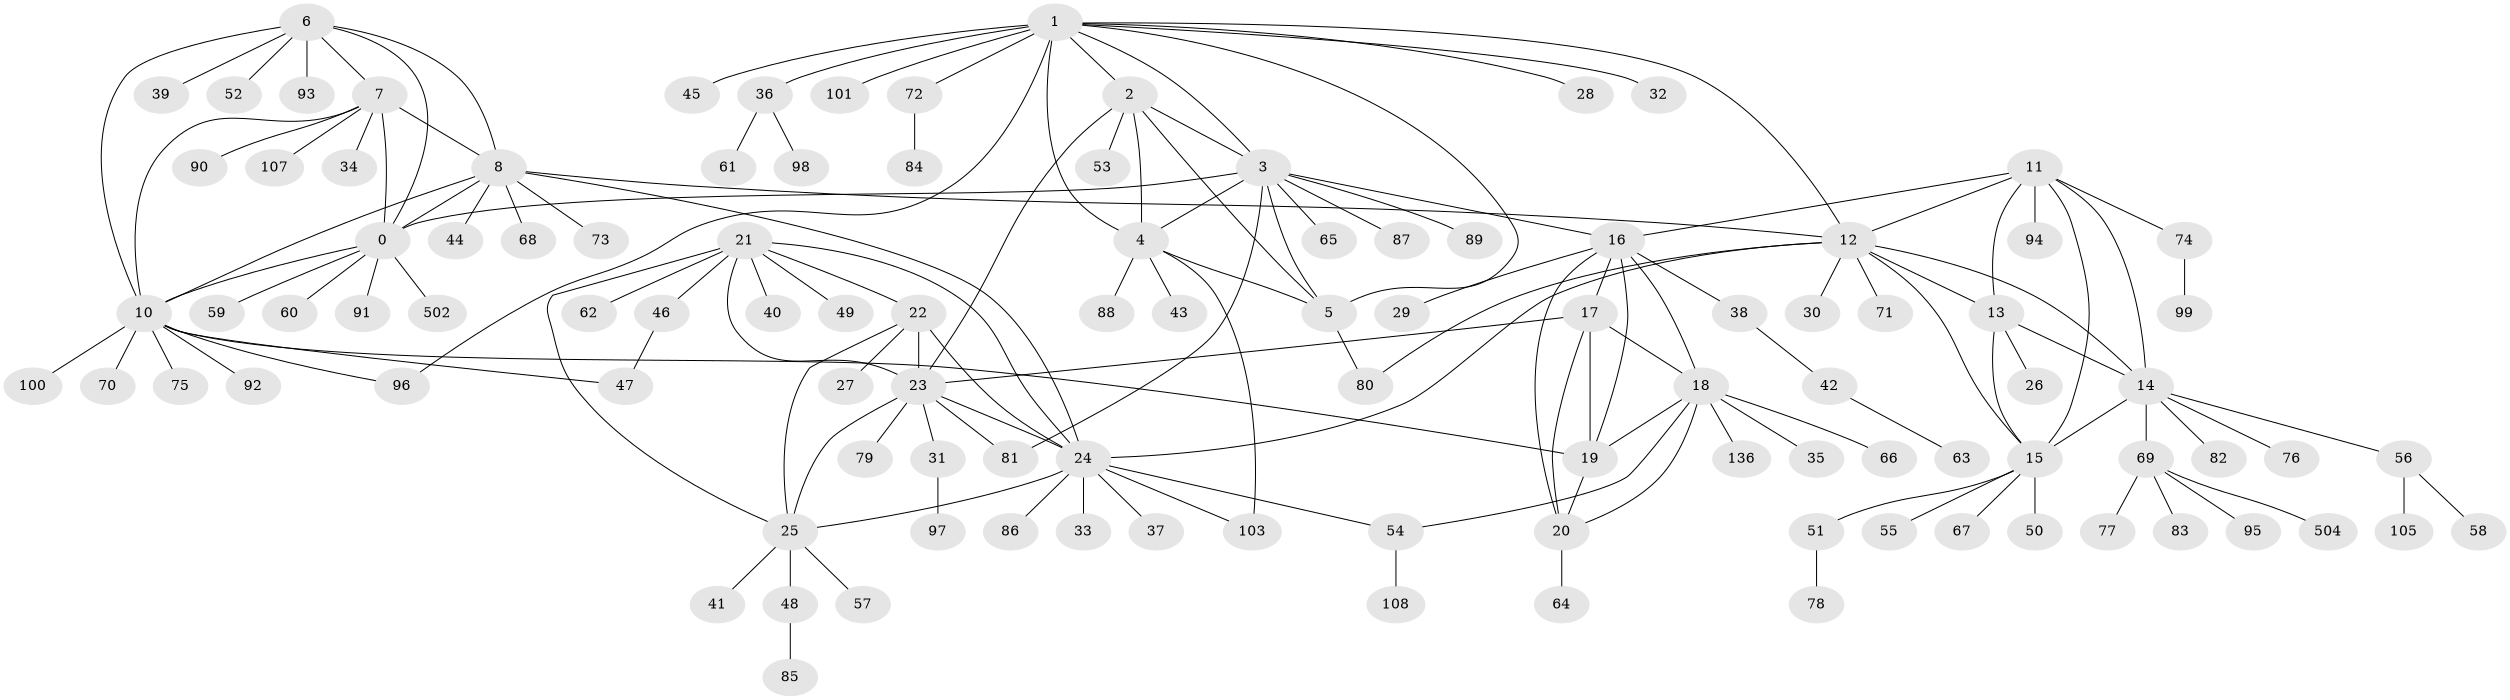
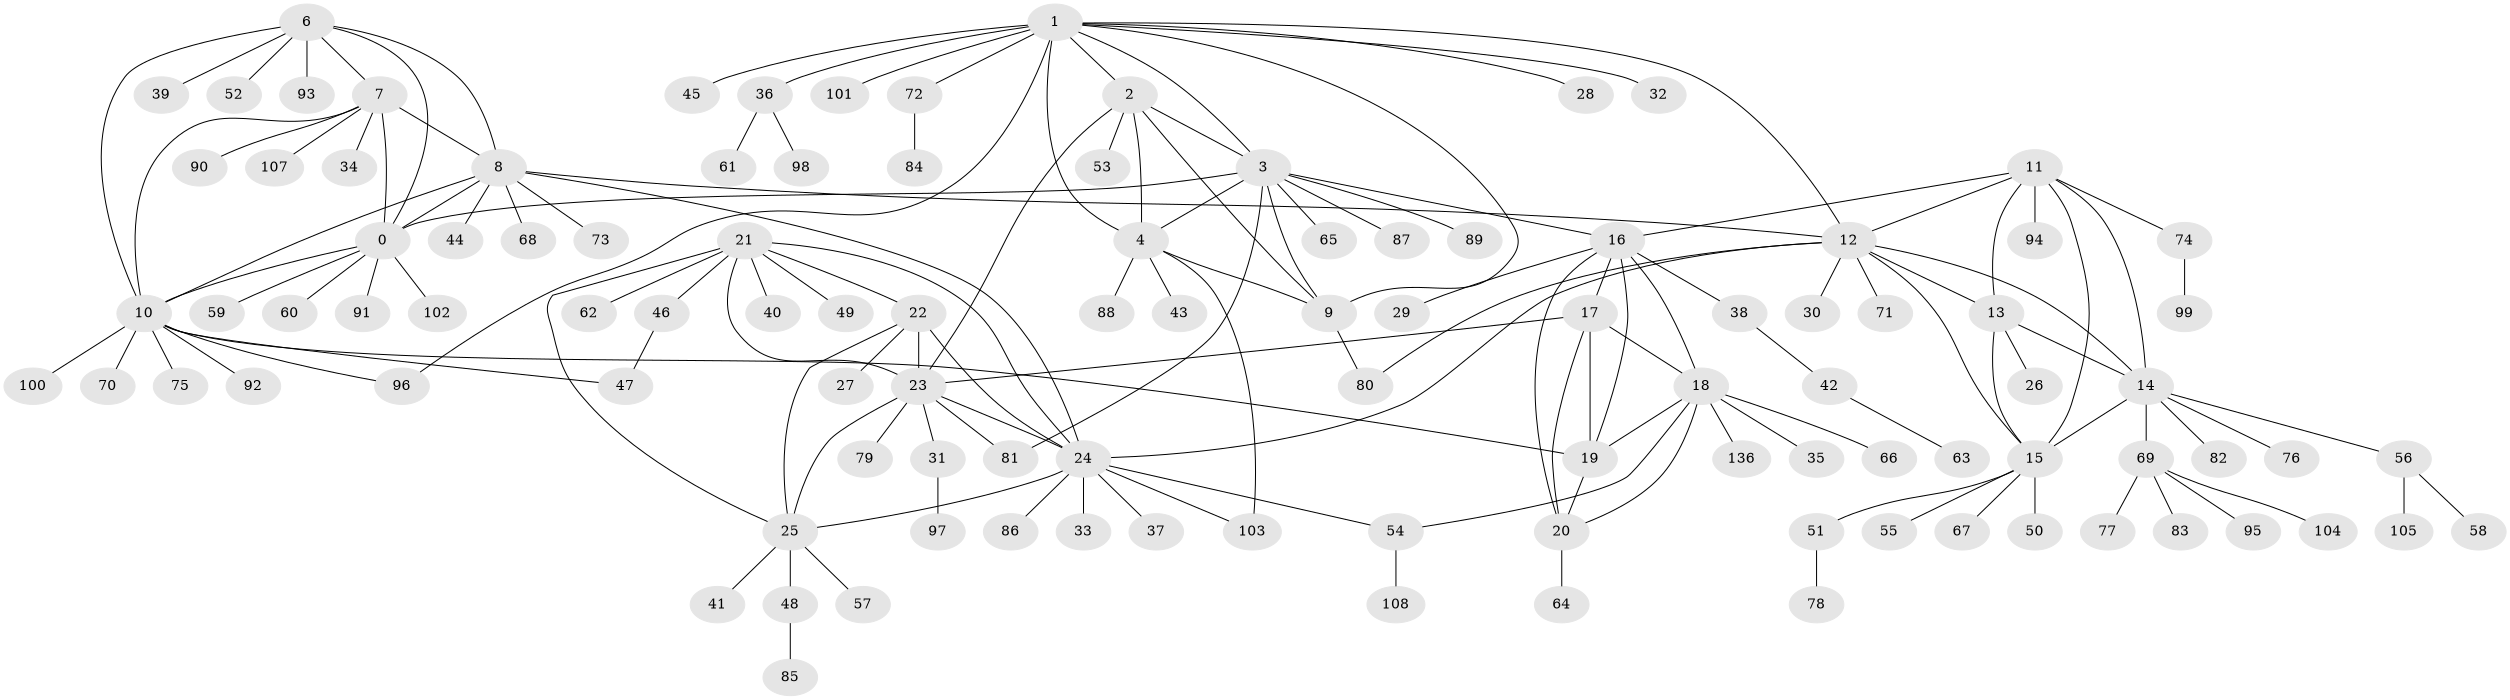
node "502": label "502" -> "102"
node "5": label "5" -> "9"
node "504": label "504" -> "104"
